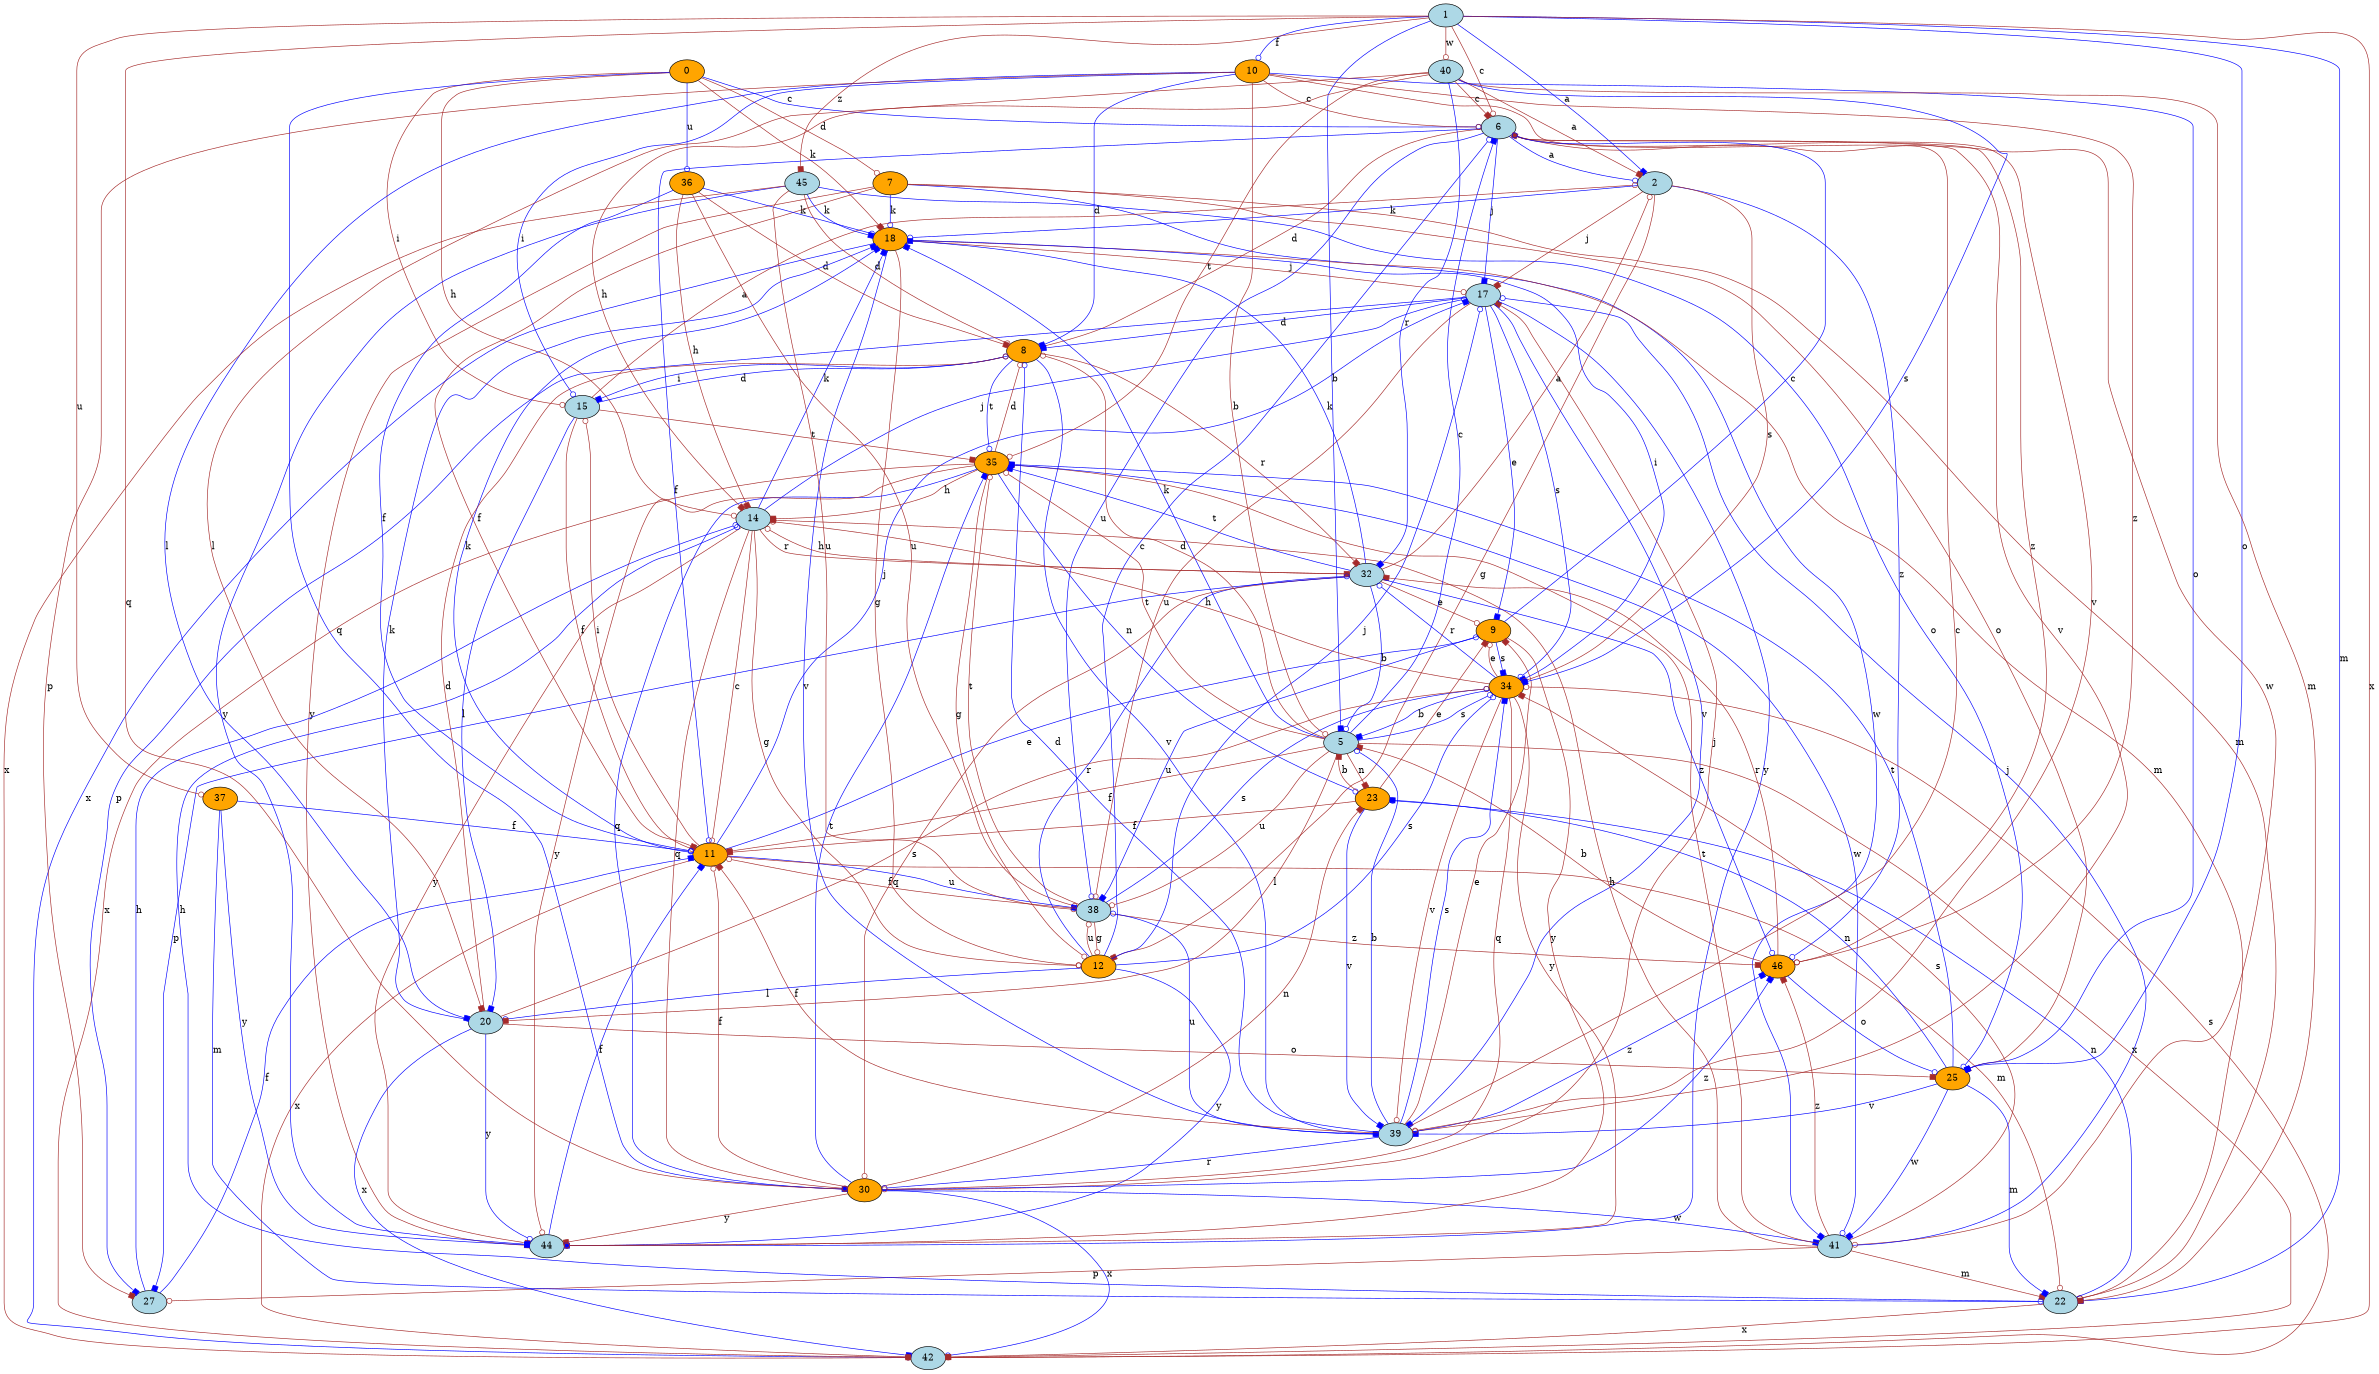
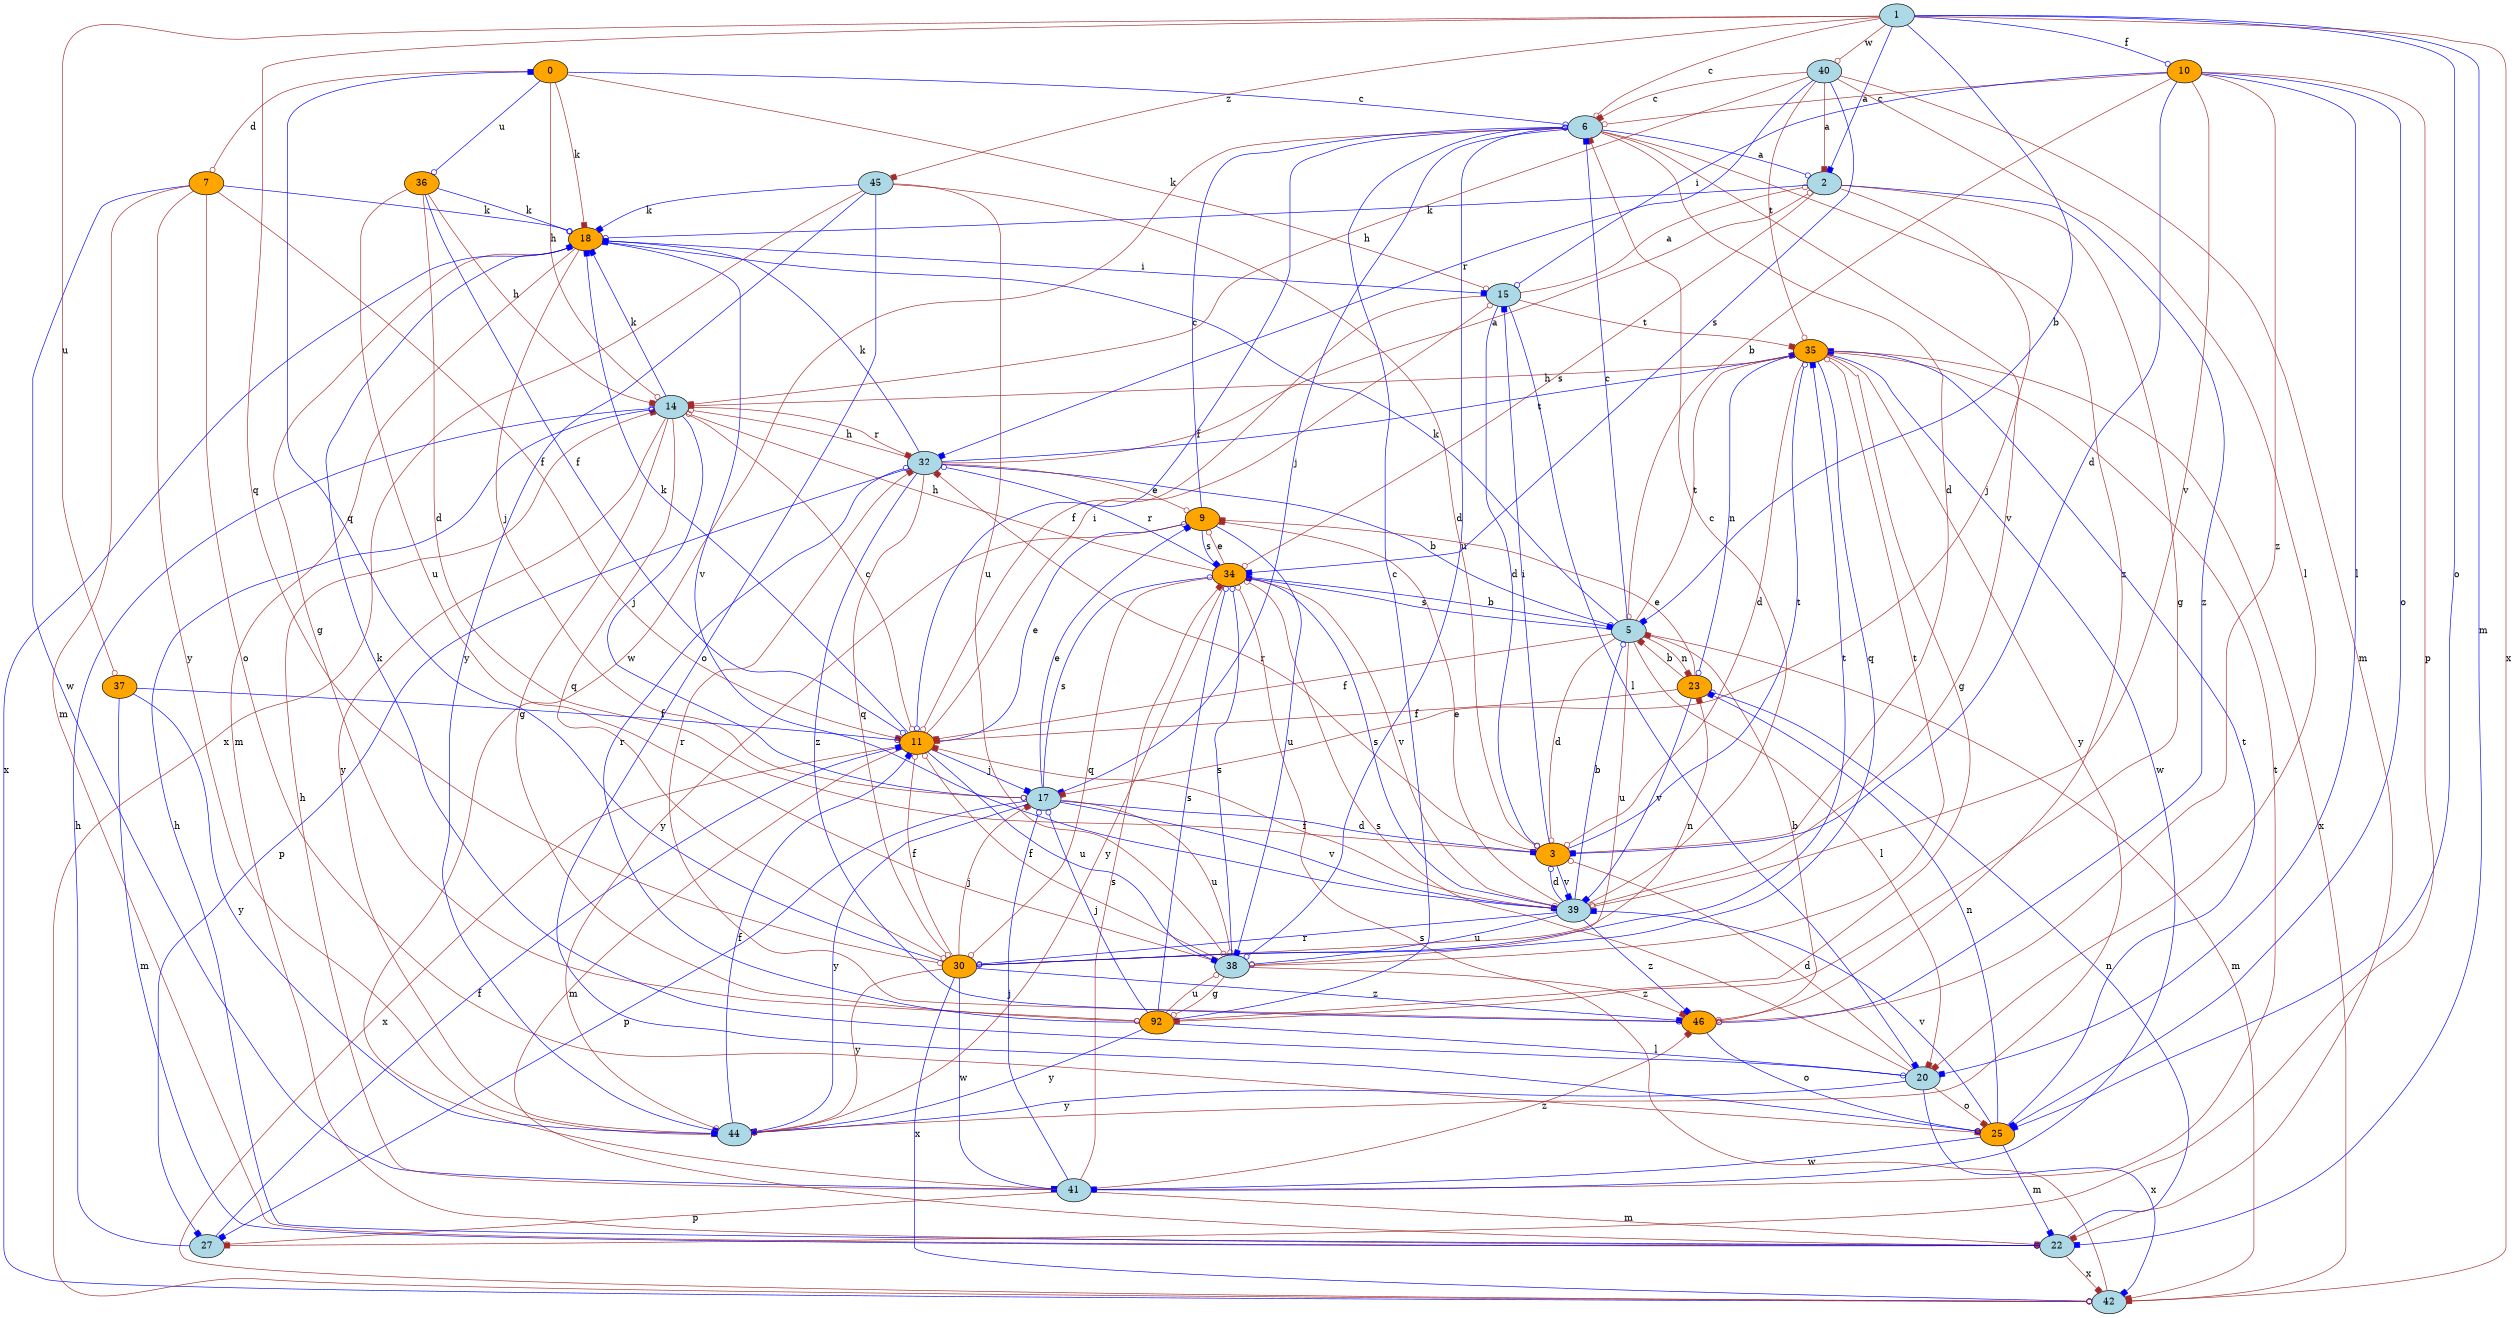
edge "0" -> "15": label "i" -> "k"
edge "18" -> "34": now "18" -> "15"
node "8": label "8" -> "3"
edge "0" -> "30": reversed
node "12": label "12" -> "92"
edge "5" -> "42": label "x" -> "m"
